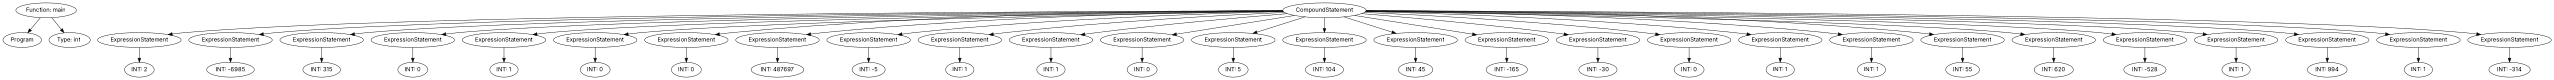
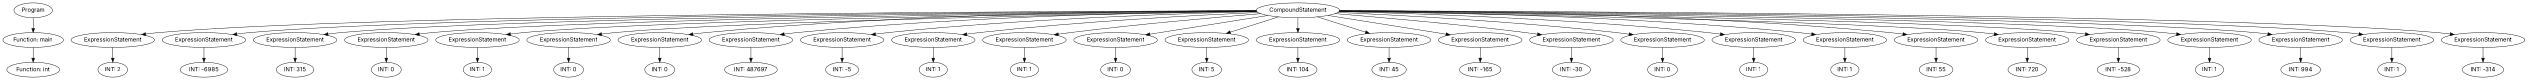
edge "Function: main" -> "Program": reversed
node "Type: int": label "Type: int" -> "Function: int"
node "INT: 620": label "INT: 620" -> "INT: 720"
